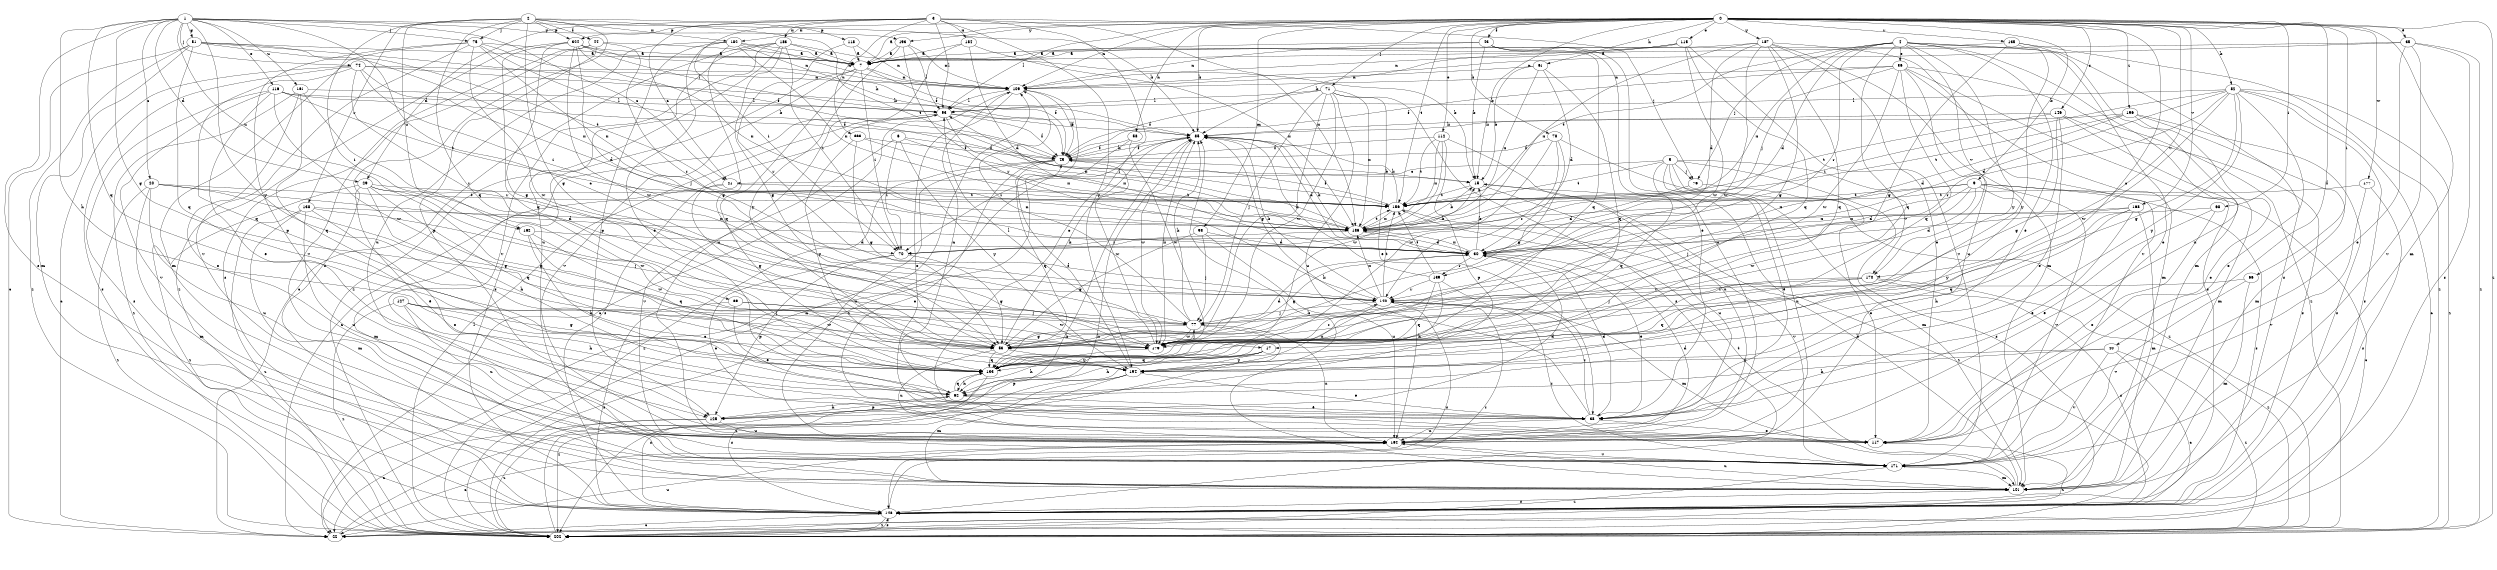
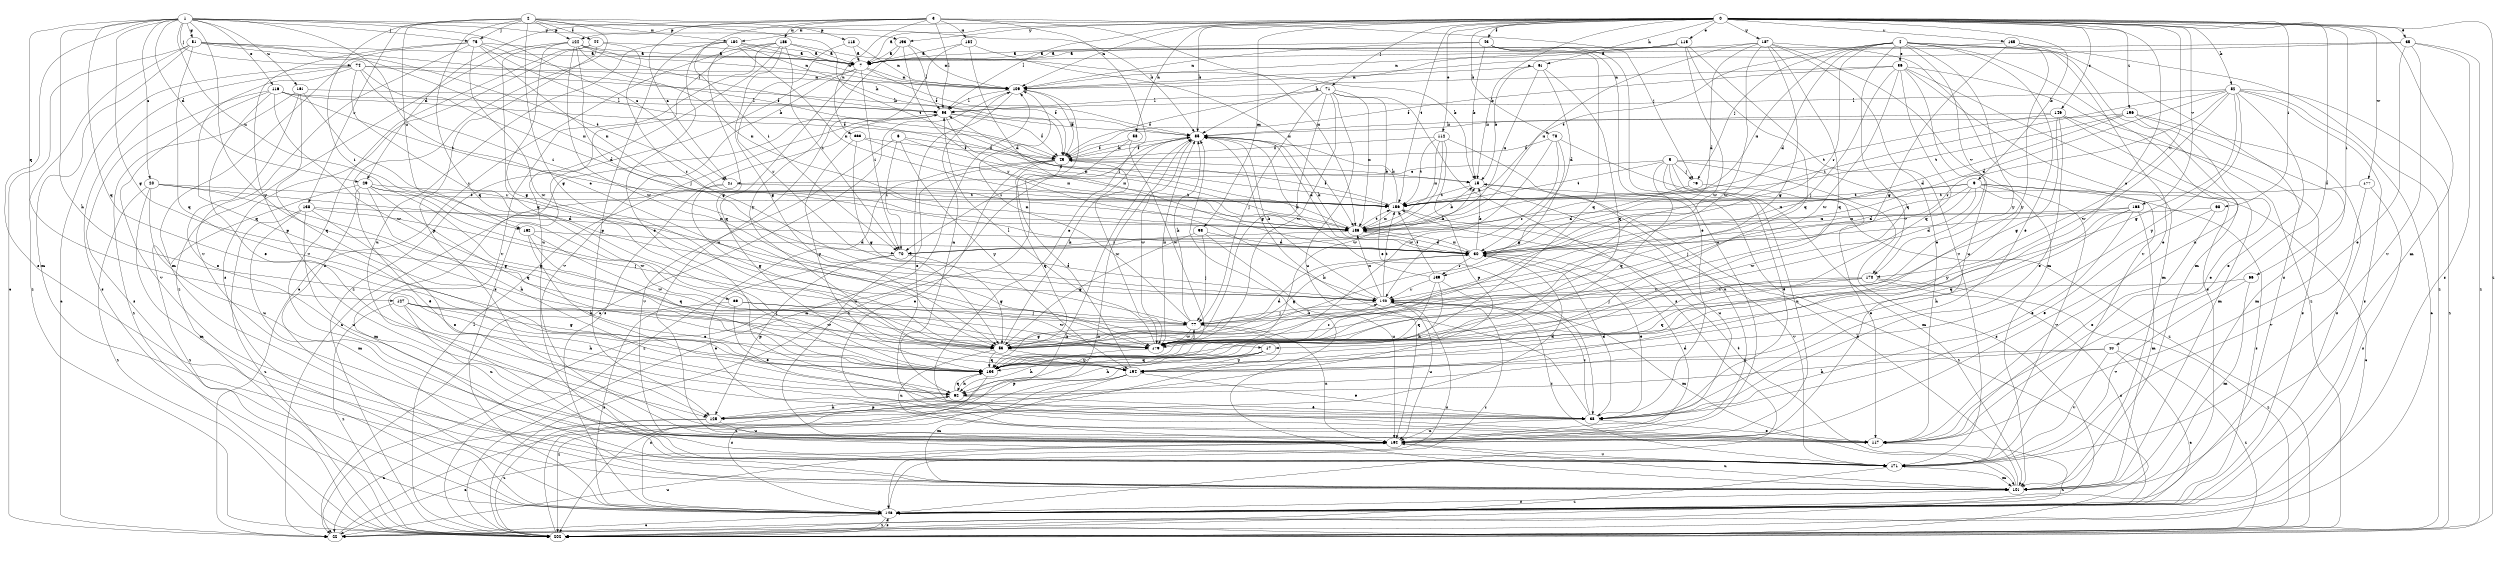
node "324": label "324" -> "124"
edge "3" -> "194": removed, label "y"
edge "36" -> "186": now "36" -> "77"
edge "1" -> "127": added, label "q"
edge "140" -> "194": now "140" -> "164"
